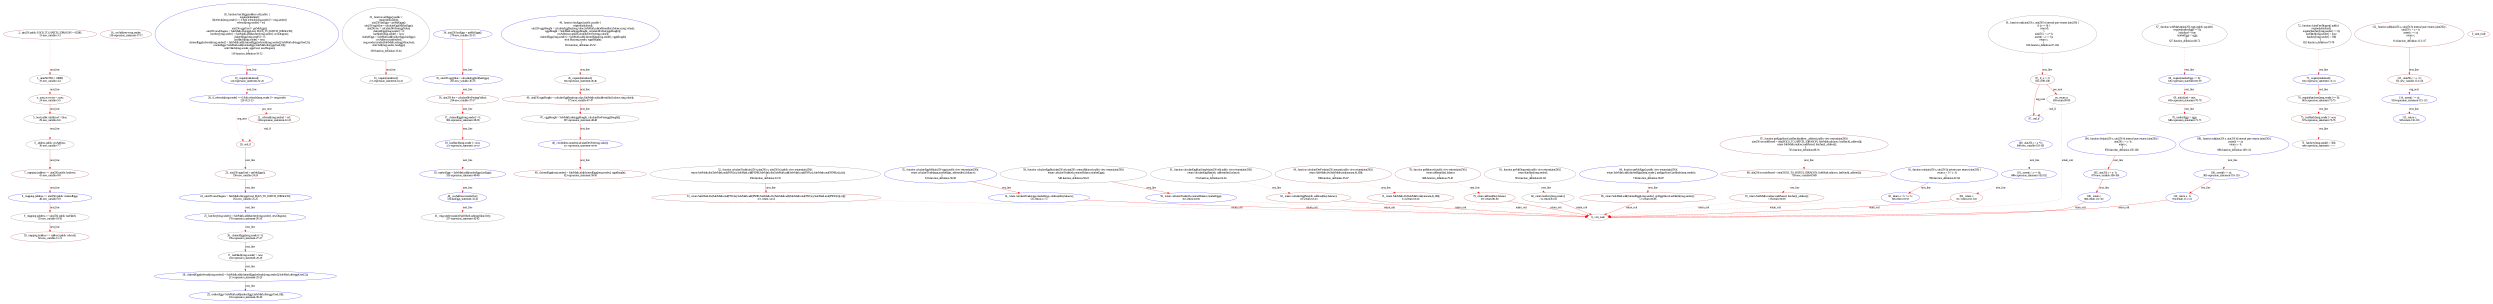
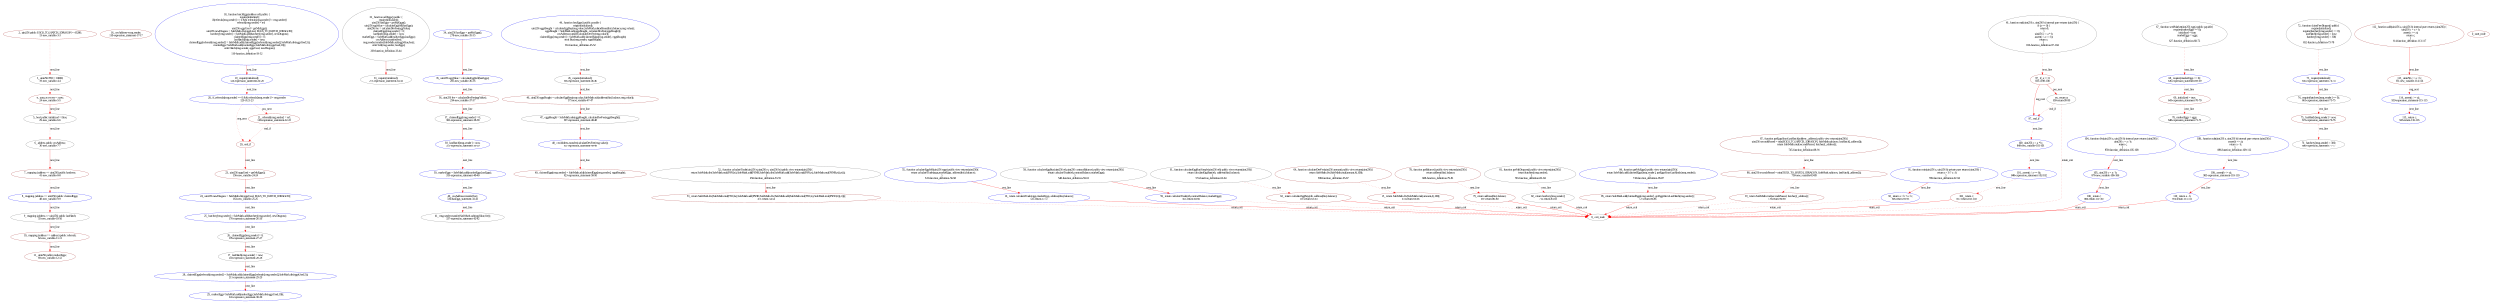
edge "97_ end_if" -> "100_ uint256 c = a * b; 840-new_variable-101-101": added, label "next_line"
node "11_ uint256 public marketEggs; 69-new_variable-12-12": added
